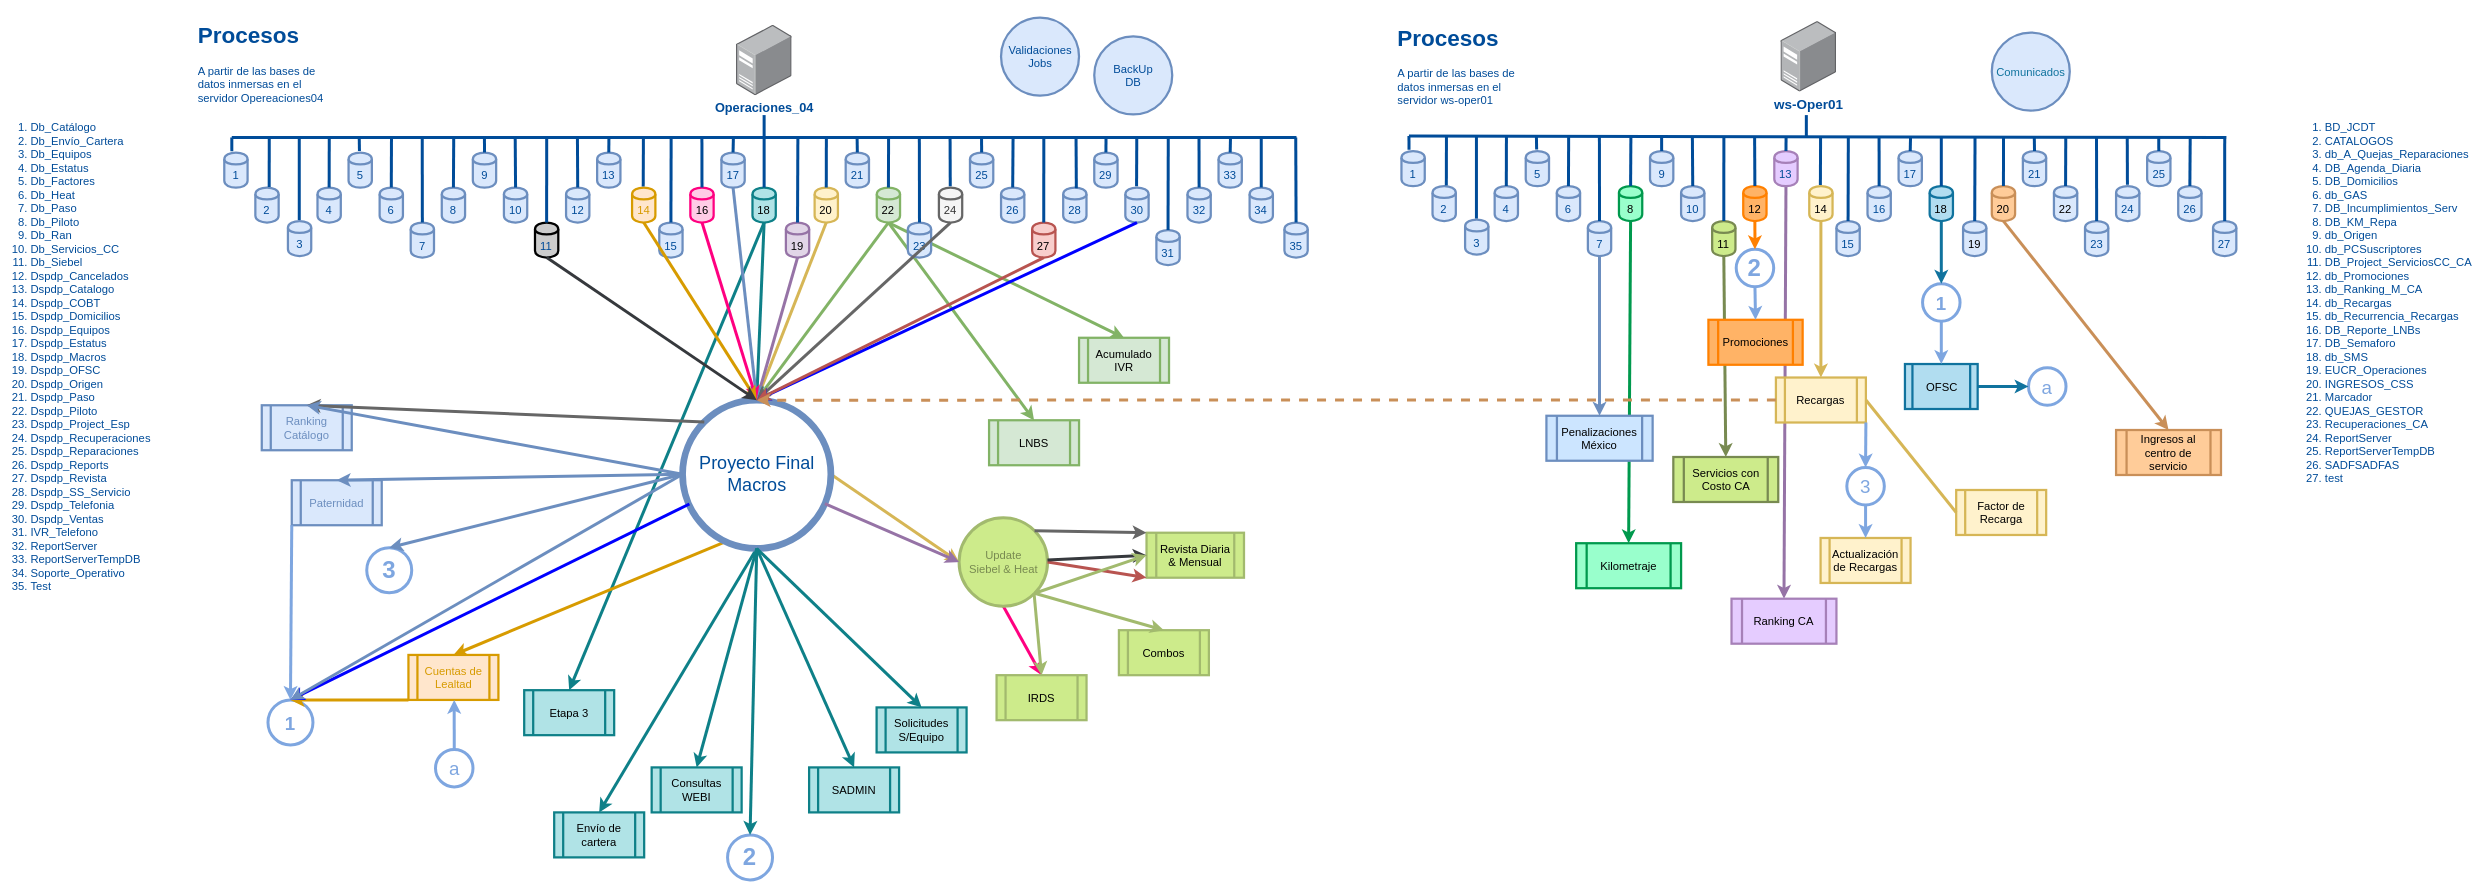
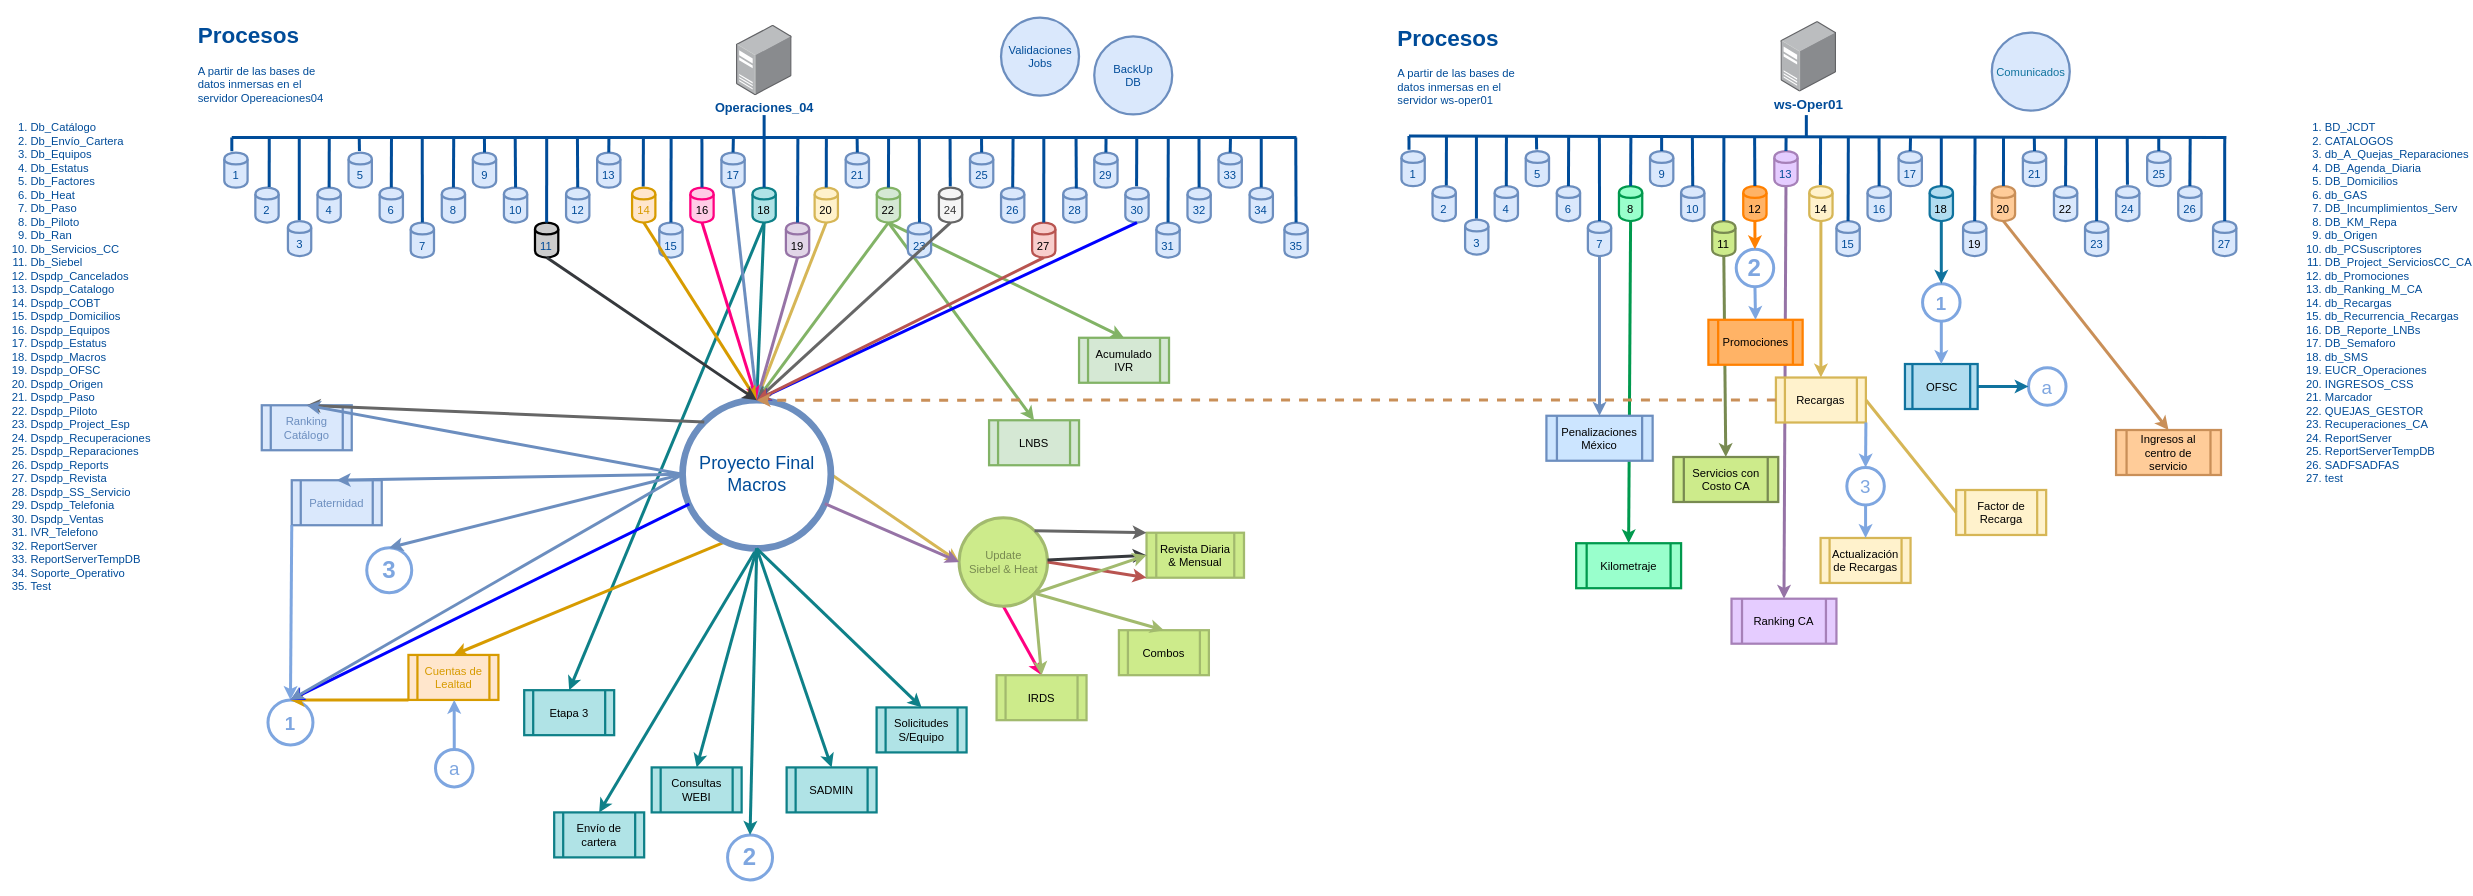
node "31": moved (1168, 248) -> (1168, 240)
node "SADMIN": moved (854, 790) -> (831, 790)
